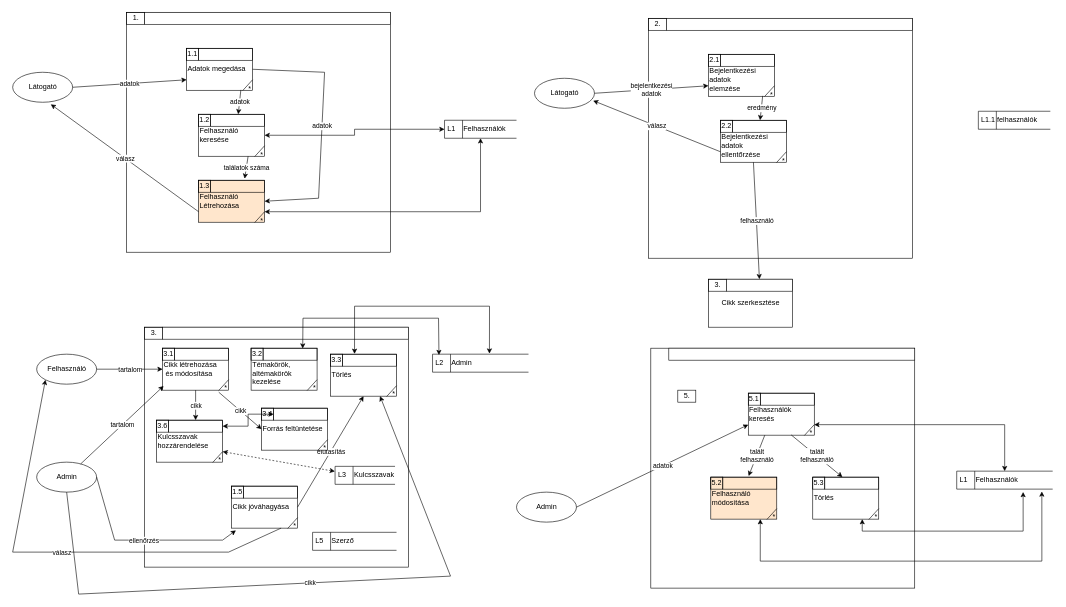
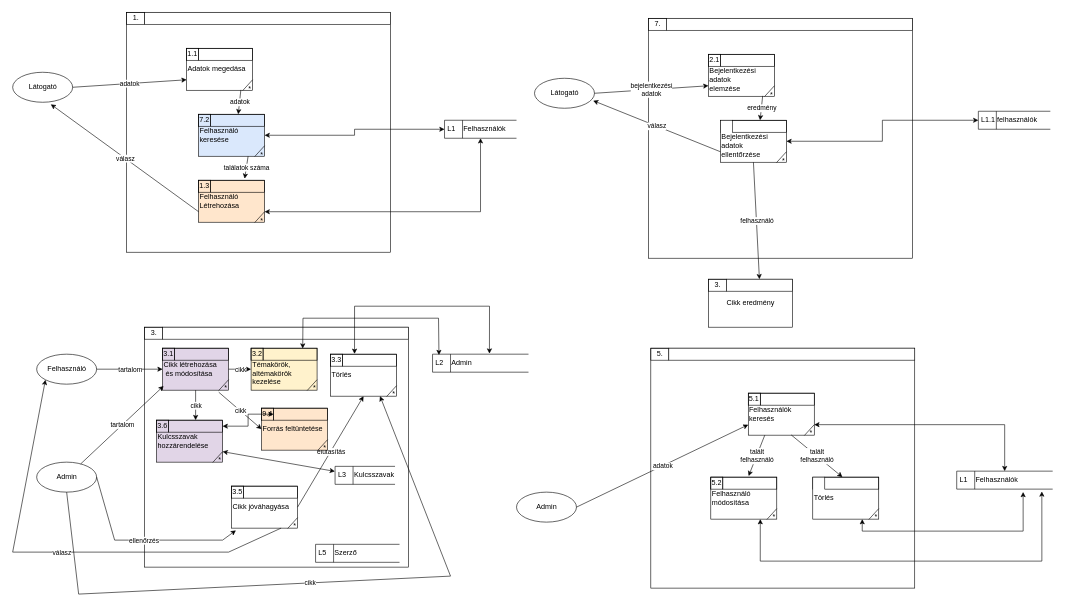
node "2.": label "2." -> "7."
node "1.2": label "1.2" -> "7.2"
edge "Adatok megedása" -> "Felhasználó Létrehozása": removed, label "adatok"
node "2.2": removed
edge "L1.1 felhasználók" -- "Bejelentkezési adatok ellentőrzése": added
node "Felhasználó keresése": fillcolor #ffffff -> #dae8fc
node "Cikk szerkesztése": label "Cikk szerkesztése" -> "Cikk eredmény"
node "Cikk létrehozása és módosítása": fillcolor #ffffff -> #e1d5e7
edge "Cikk létrehozása és módosítása" -> "Témakörök, altémakörök kezelése": added, label "cikk"
node "Témakörök, altémakörök kezelése": fillcolor #ffffff -> #fff2cc
node "5.": moved (687, 396) -> (660, 354)
node "3.4": label "3.4" -> "9.4"
node "Forrás feltüntetése": fillcolor #ffffff -> #ffe6cc
node "Kulcsszavak hozzárendelése": fillcolor #ffffff -> #e1d5e7
edge "Kulcsszavak hozzárendelése" -- "L3 Kulcsszavak": style dashed -> solid
node "5.3": removed
node "1.5": label "1.5" -> "3.5"
node "Felhasználó módosítása": fillcolor #ffe6cc -> #ffffff
node "L5 Szerző": moved (354, 542) -> (357, 554)
